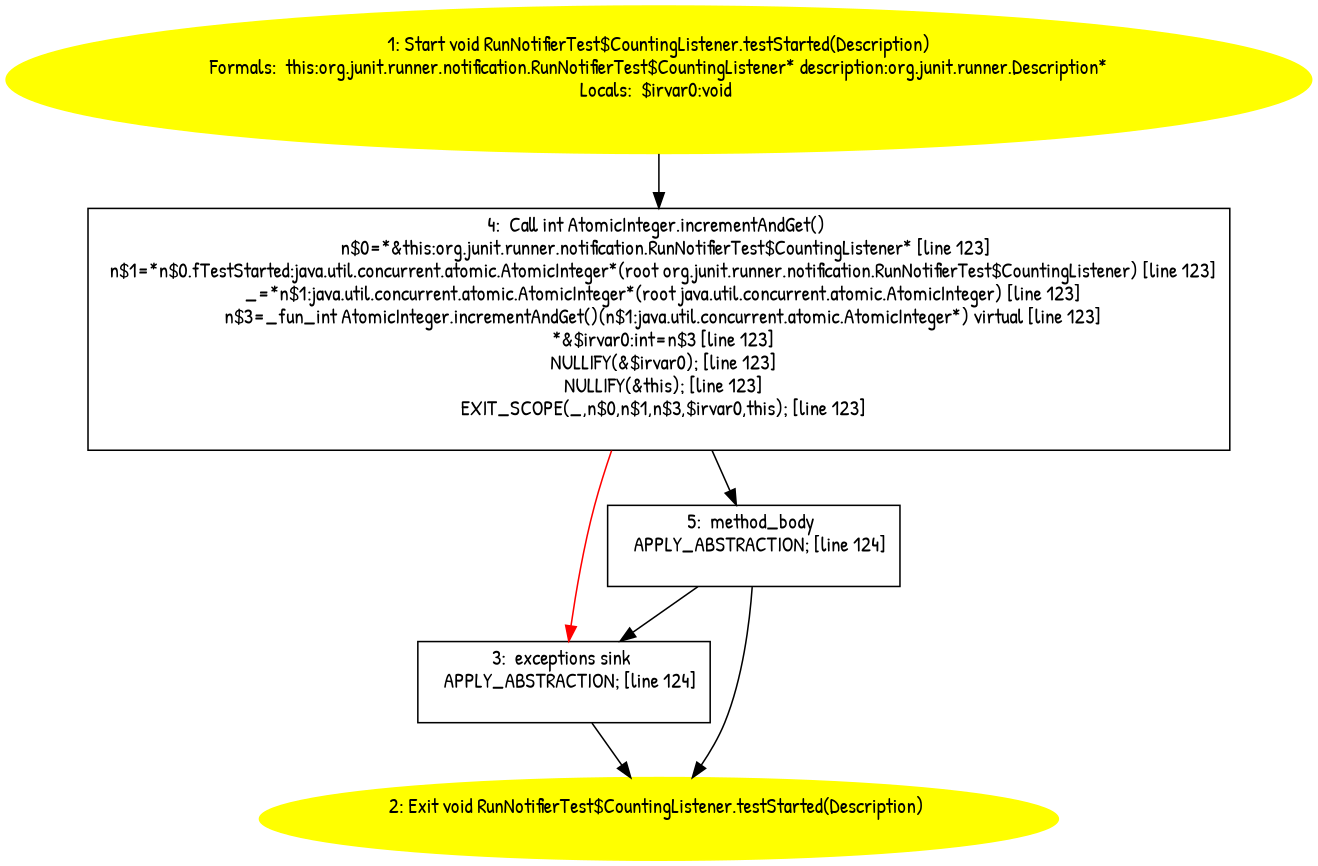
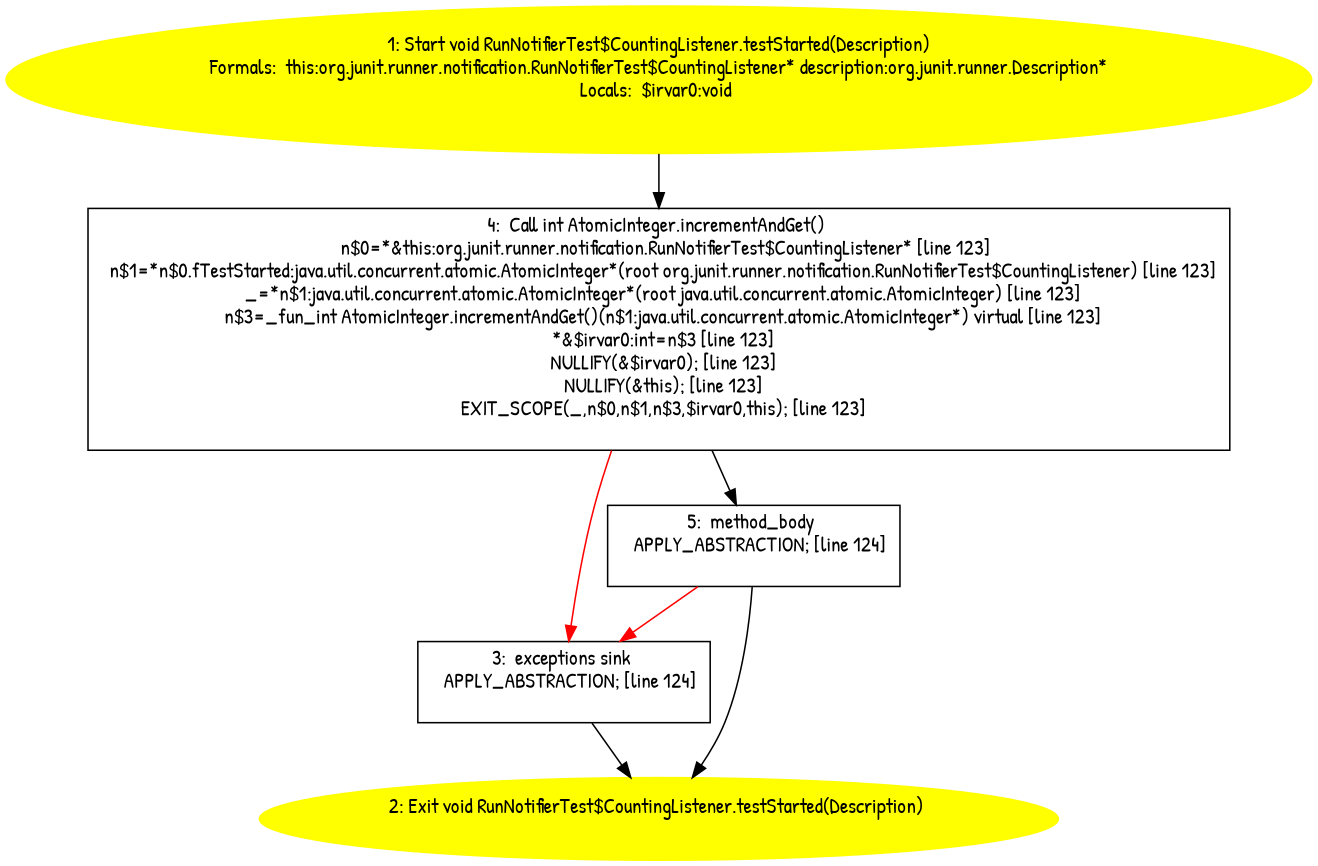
edge "5:  method_body APPLY_ABSTRACTION; [line 124]" -> "3:  exceptions sink APPLY_ABSTRACTION; [line 124]": color black -> red
